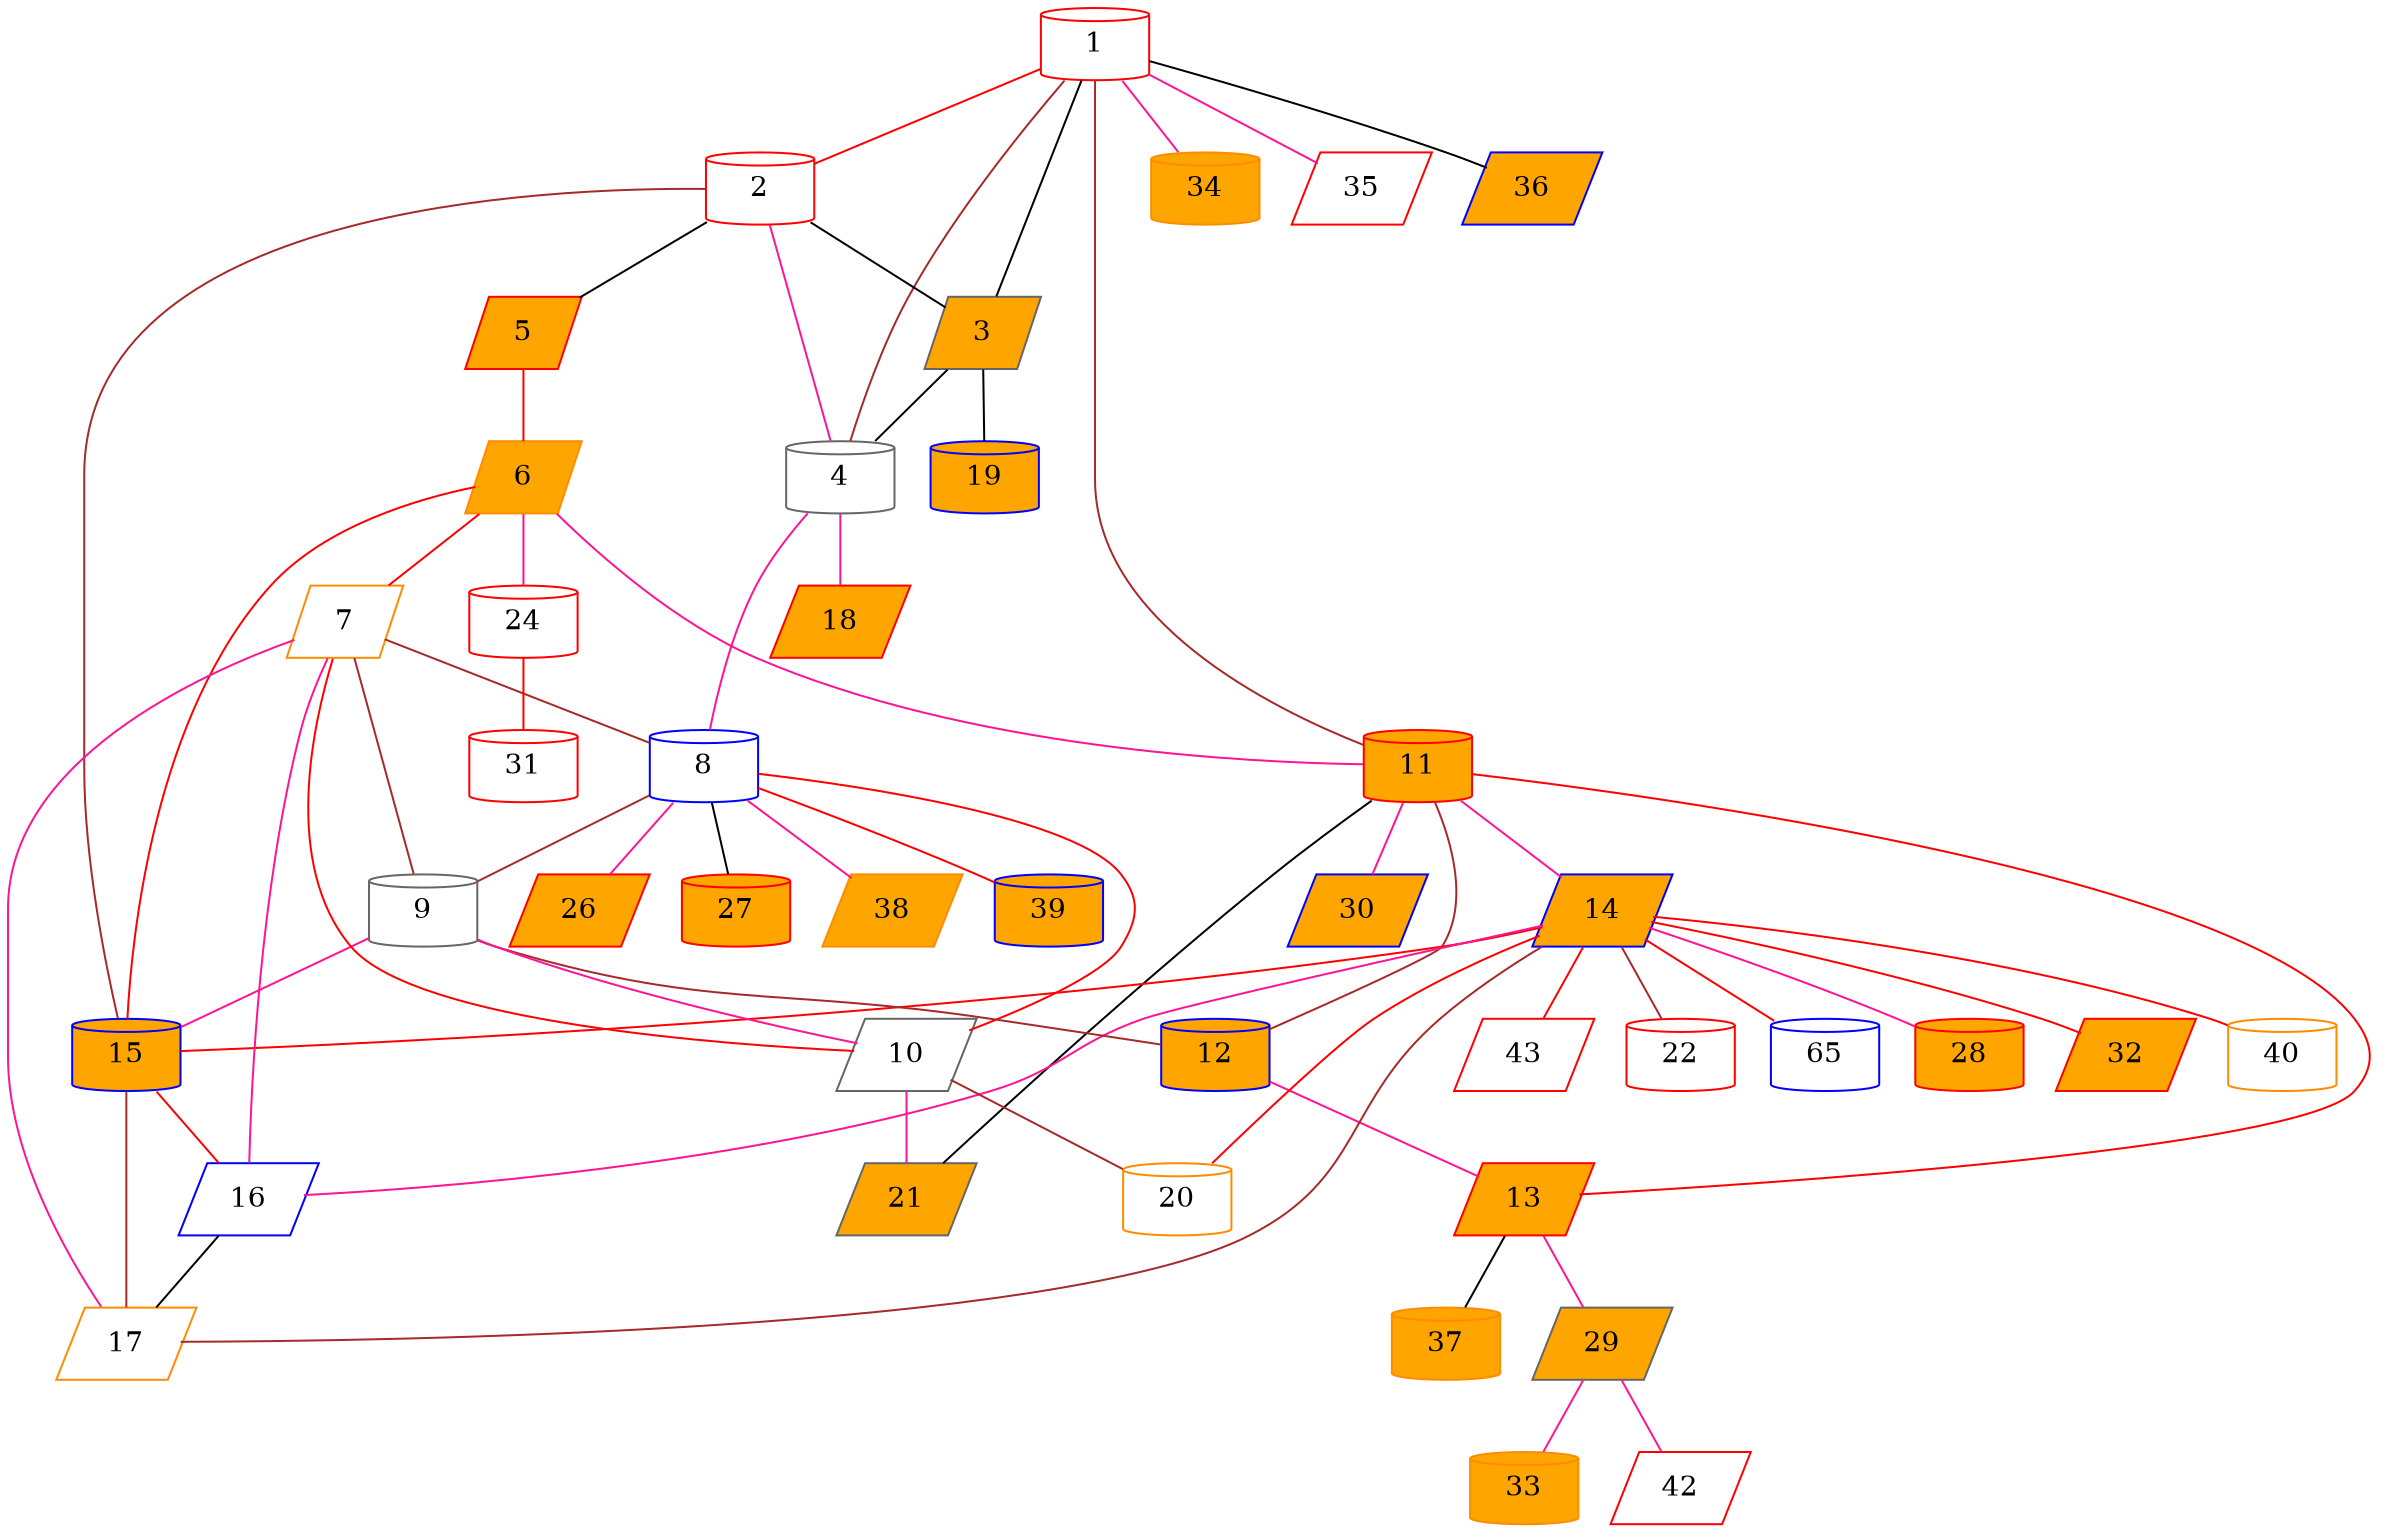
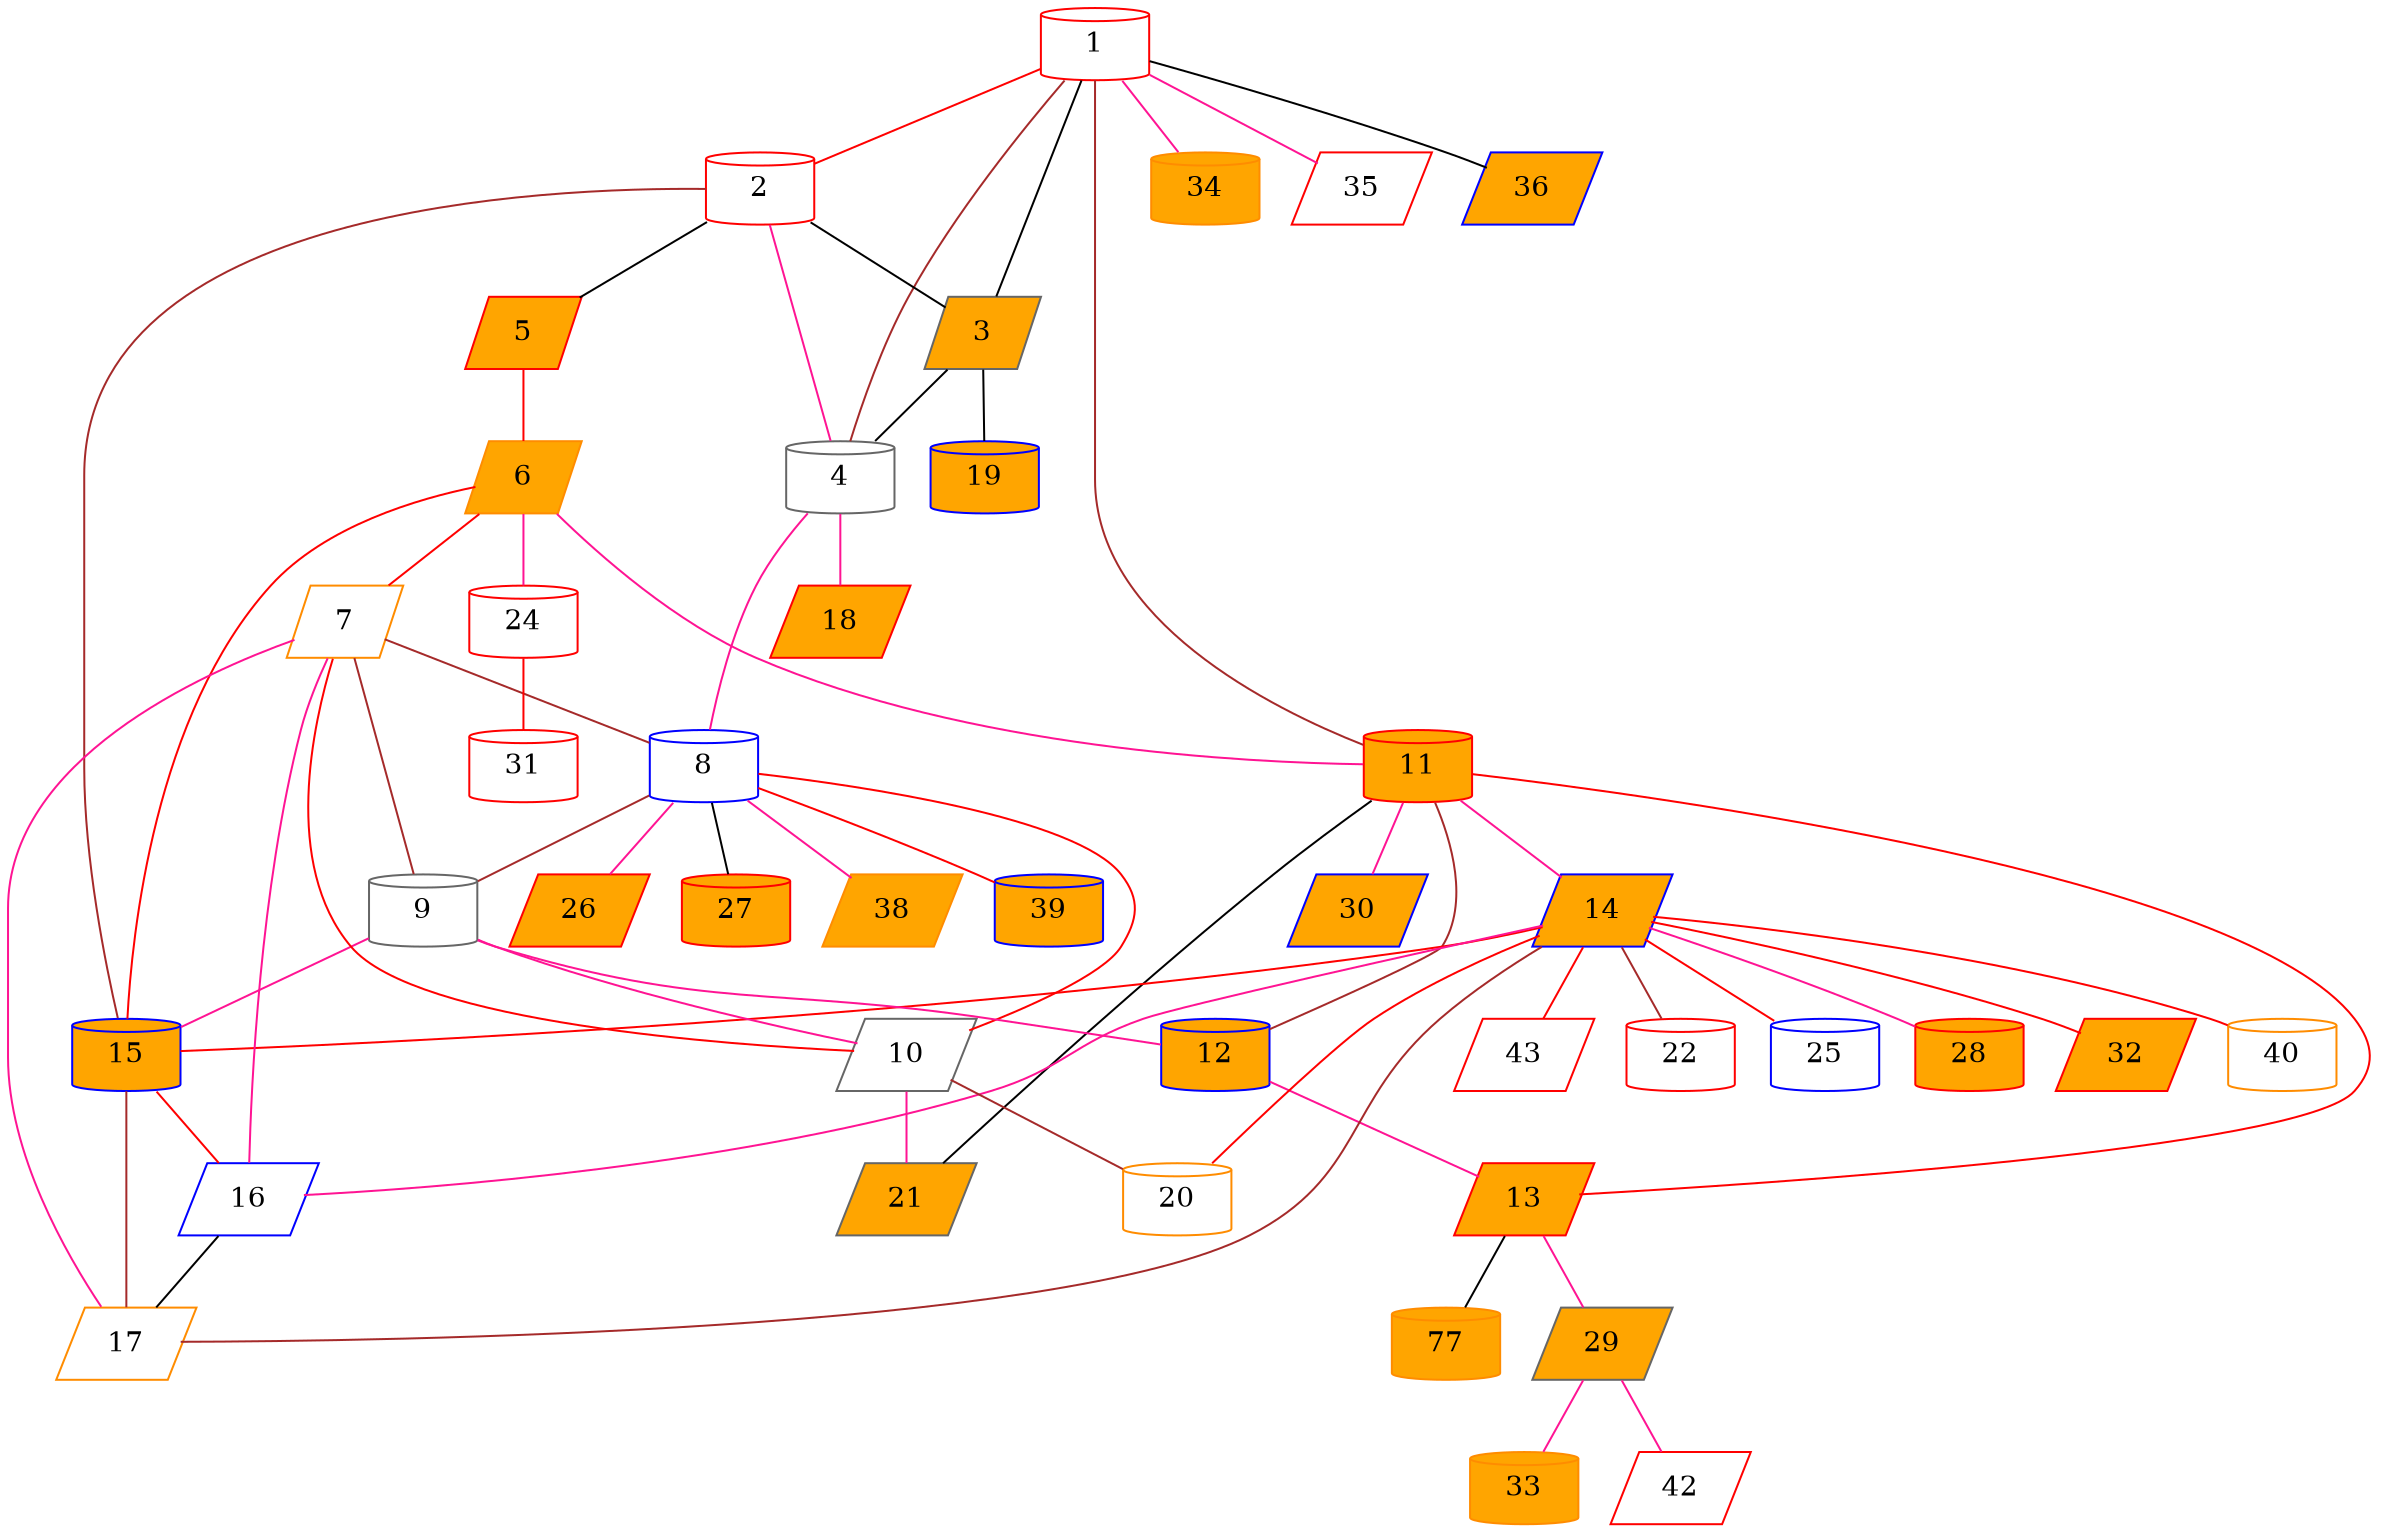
edge "9" -- "12": color brown -> deeppink
node "65": label "65" -> "25"
node "37": label "37" -> "77"
